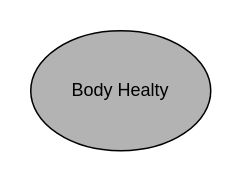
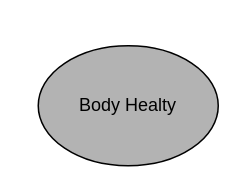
node "Body Healty": moved (121, 91) -> (128, 106)
